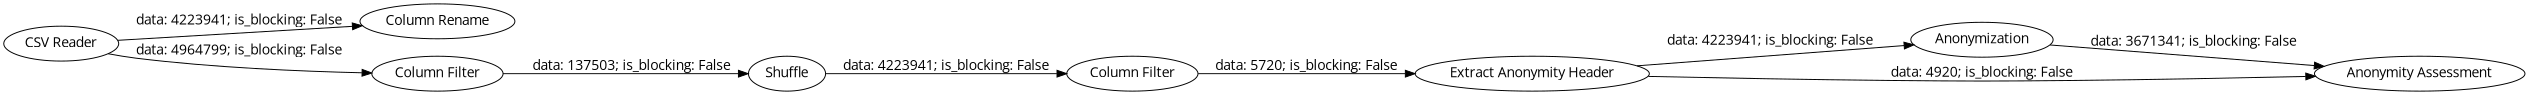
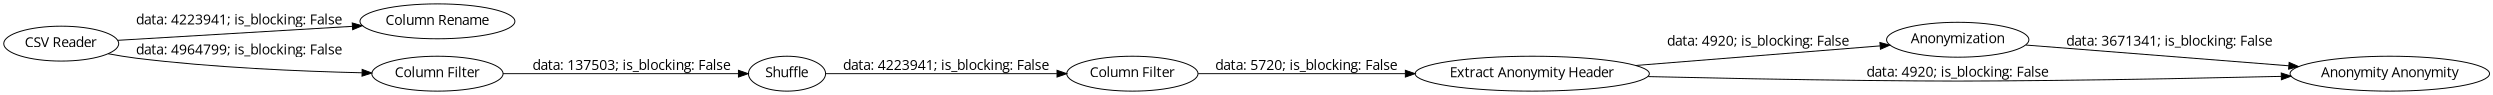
edge "Extract Anonymity Header" -> "Anonymization": label "data: 4223941; is_blocking: False" -> "data: 4920; is_blocking: False"
node "Anonymity Assessment": label "Anonymity Assessment" -> "Anonymity Anonymity"
